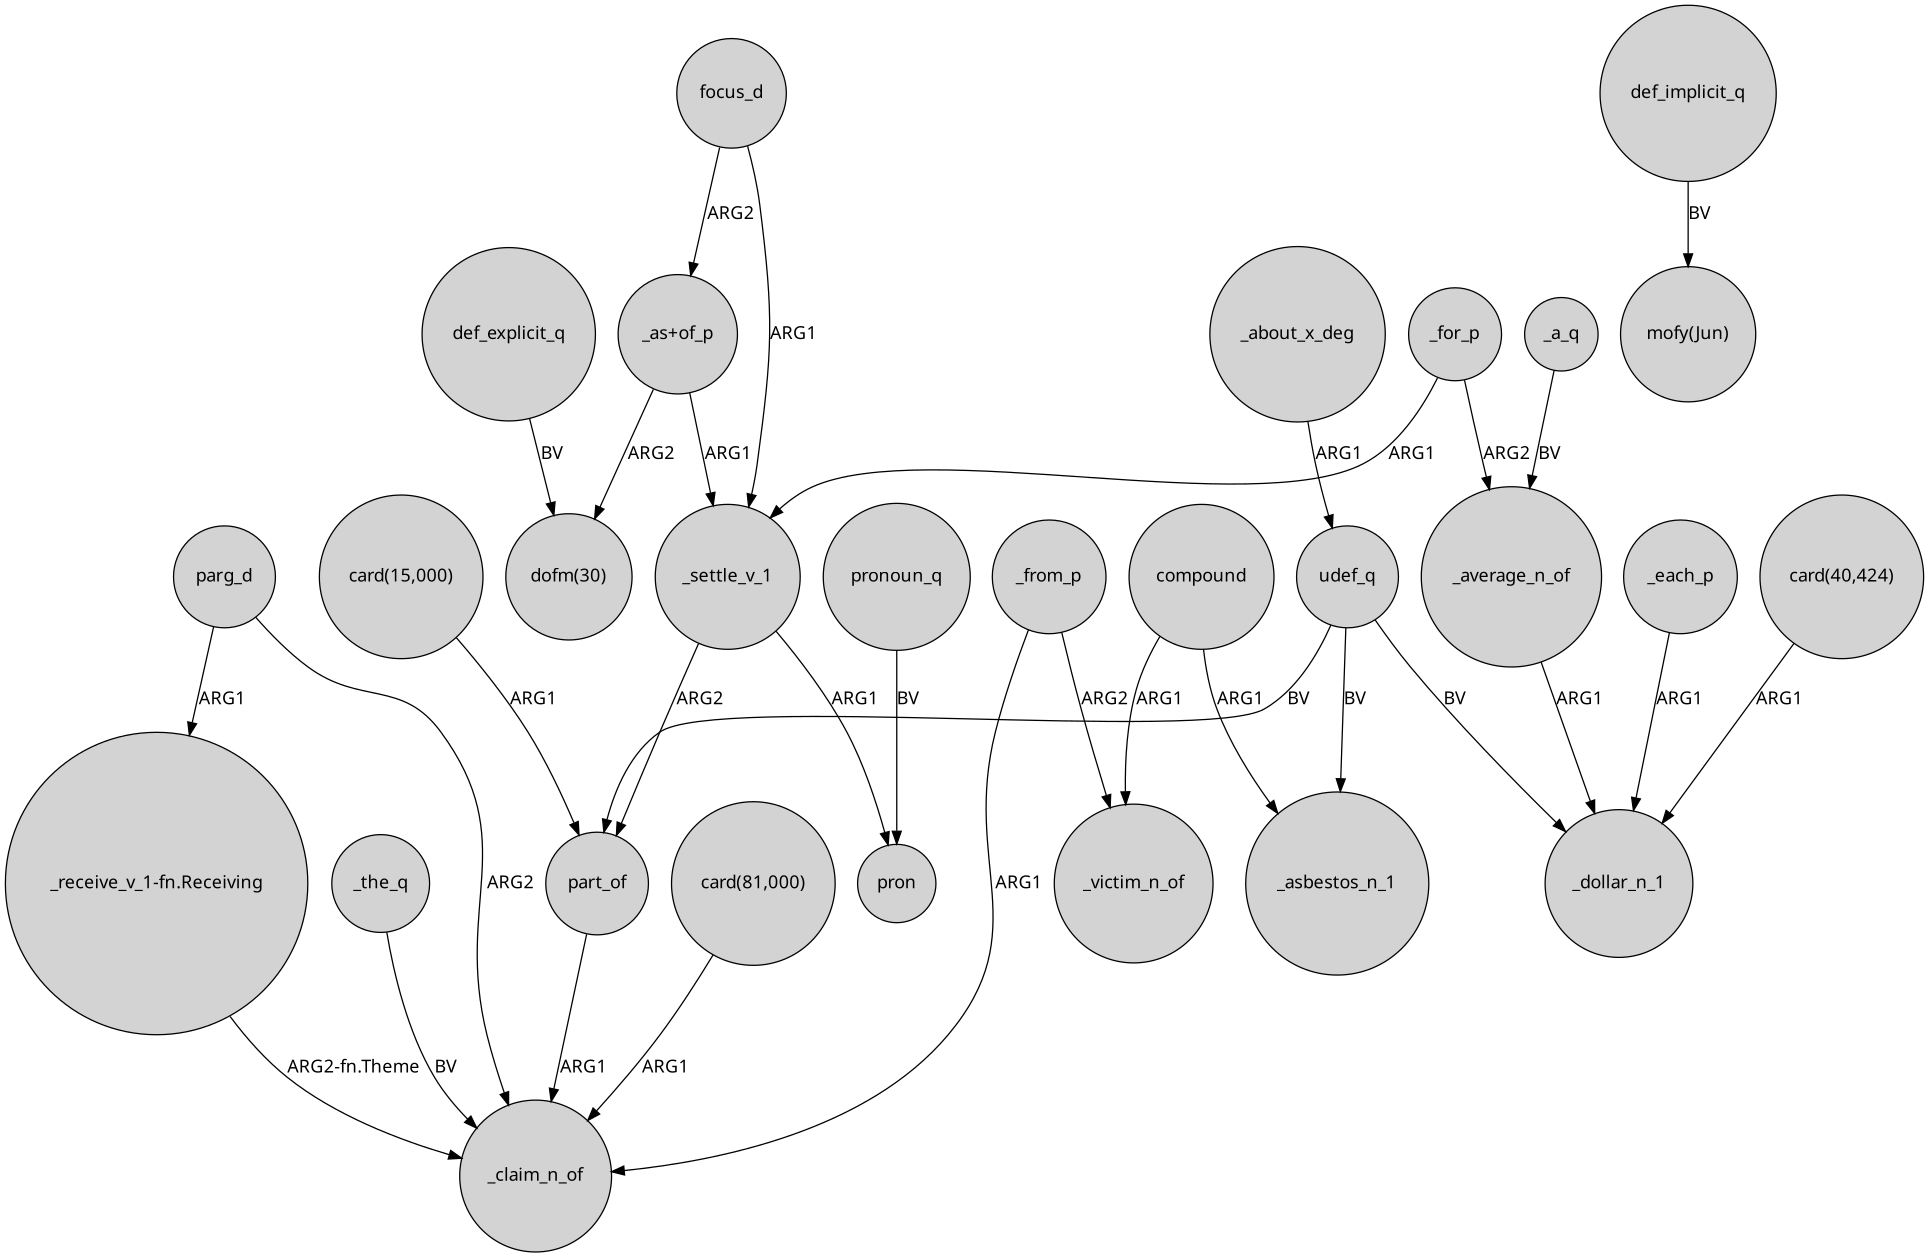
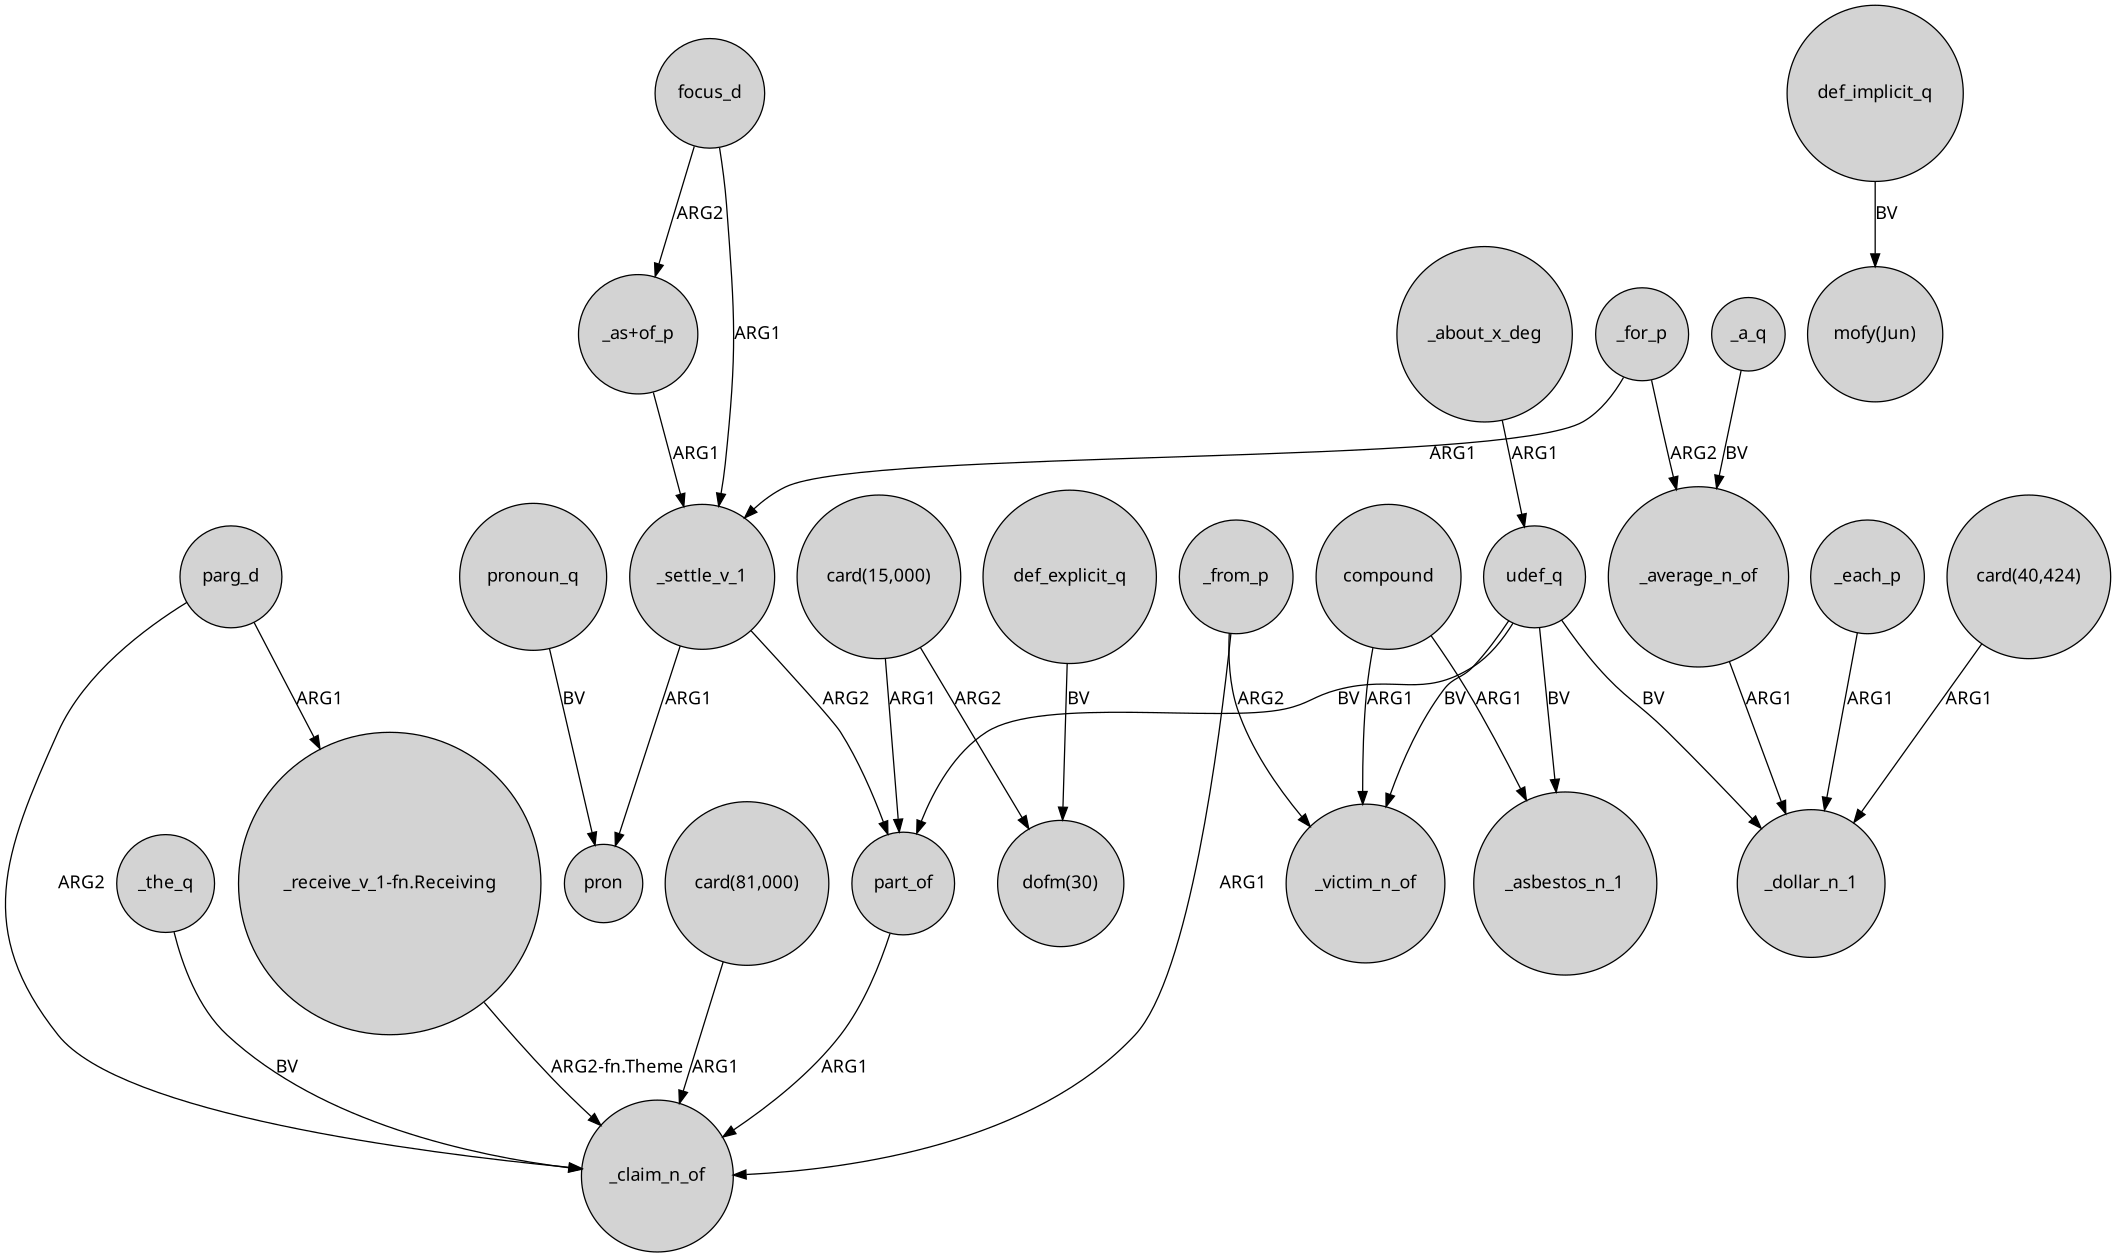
edge "_as+of_p" -> "dofm(30)": now "card(15,000)" -> "dofm(30)"
edge "udef_q" -> "_victim_n_of": added, label "BV"
